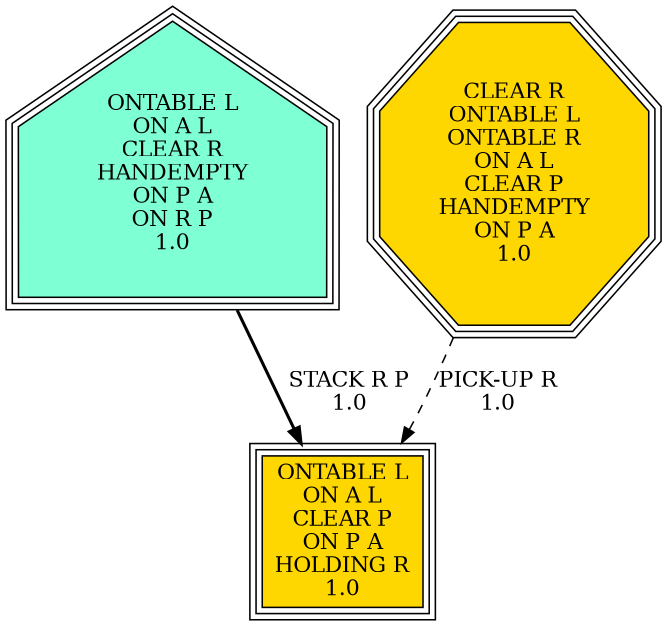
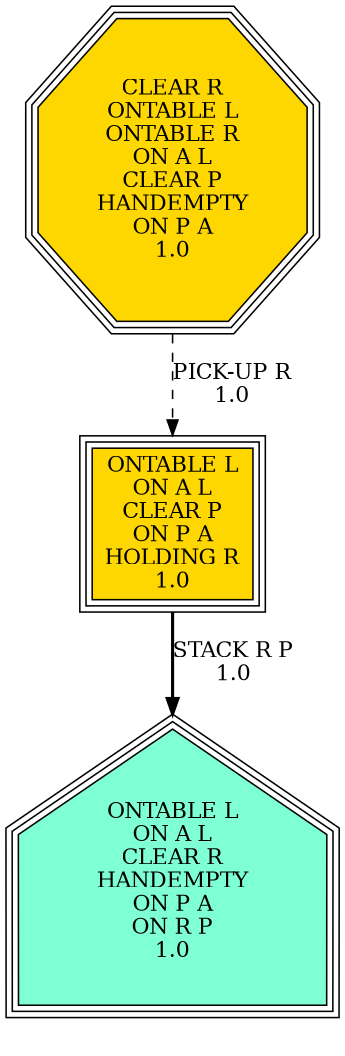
edge "ONTABLE L ON A L CLEAR R HANDEMPTY ON P A ON R P 1.0" -> "ONTABLE L ON A L CLEAR P ON P A HOLDING R 1.0": reversed
